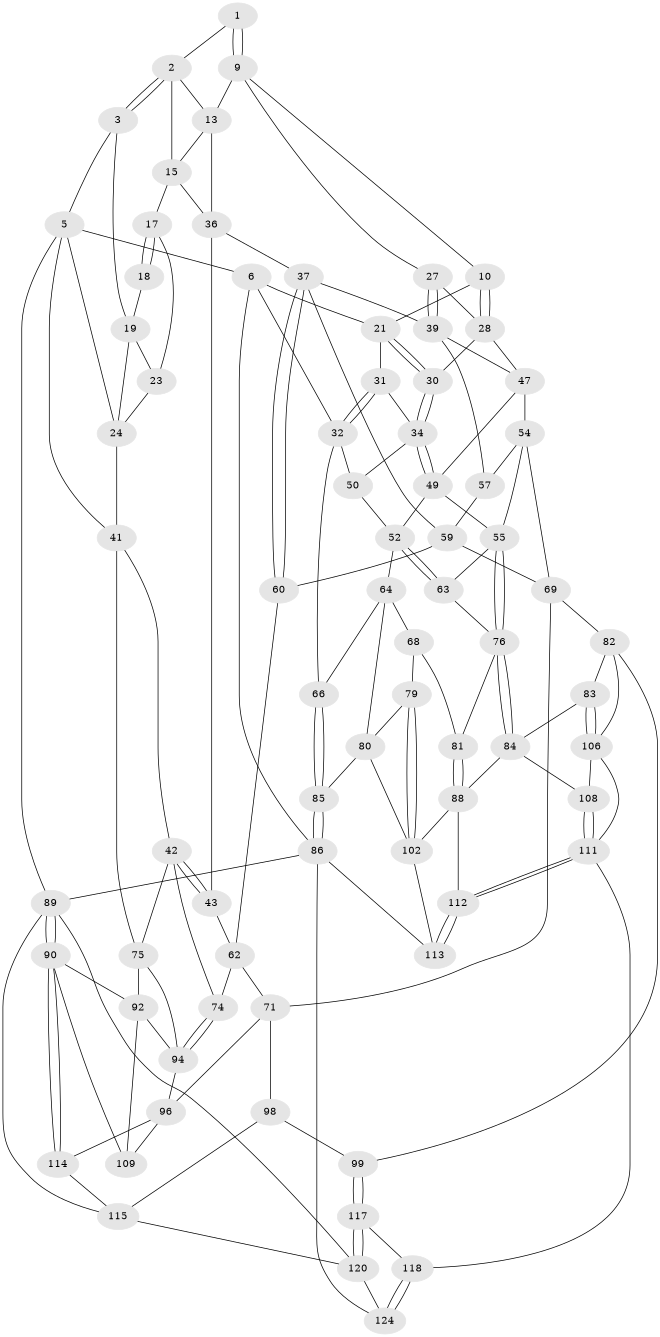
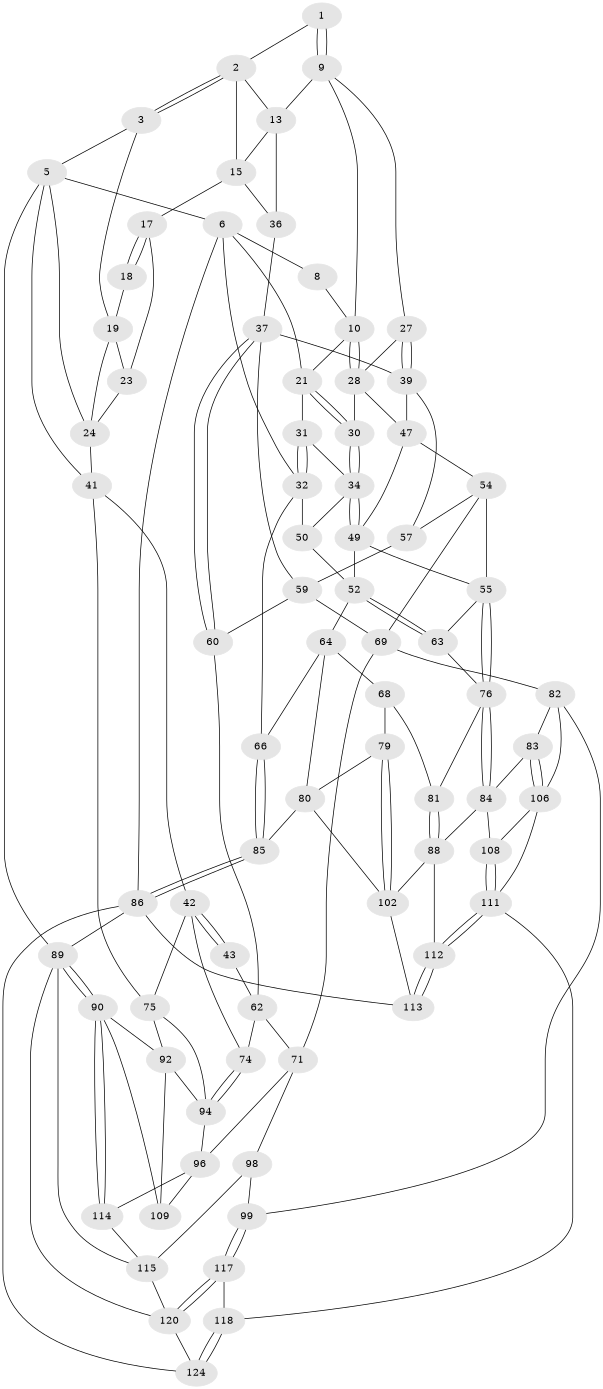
node "8": added
edge "36" -- "43": removed
